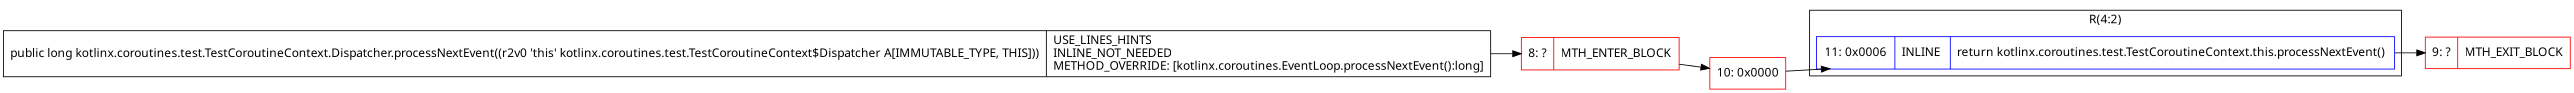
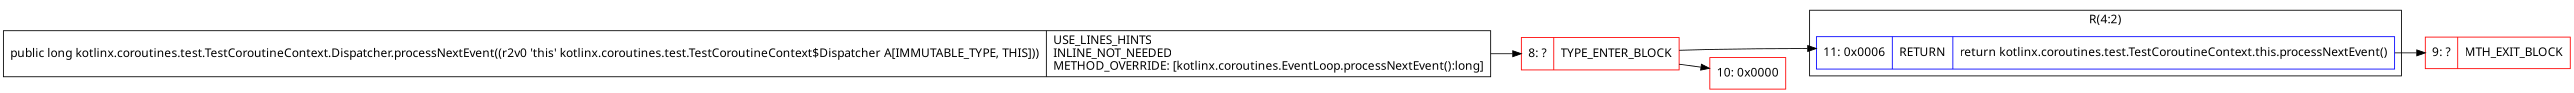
node "11: 0x0006": text "INLINE" -> "RETURN"
node "8: ?": text "MTH_ENTER_BLOCK" -> "TYPE_ENTER_BLOCK"
edge "10: 0x0000" -> "11: 0x0006": now "8: ?" -> "11: 0x0006"
